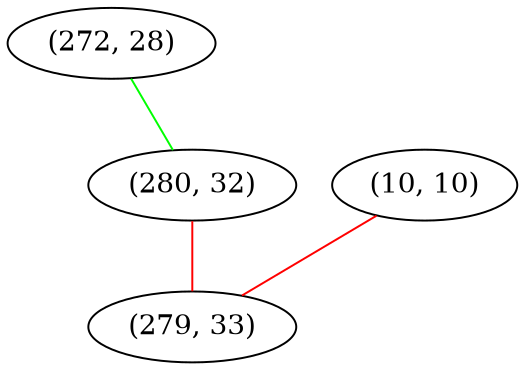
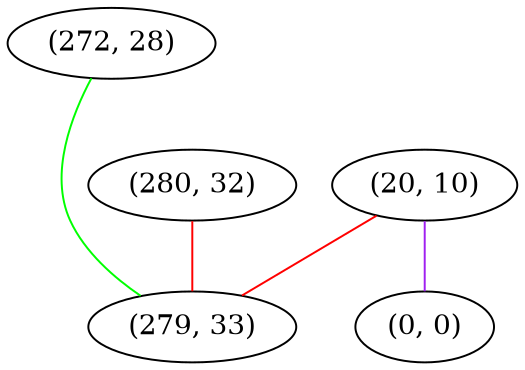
edge "(272, 28)" -- "(280, 32)": now "(272, 28)" -- "(279, 33)"
node "(10, 10)": label "(10, 10)" -> "(20, 10)"
node "(0, 0)": added
